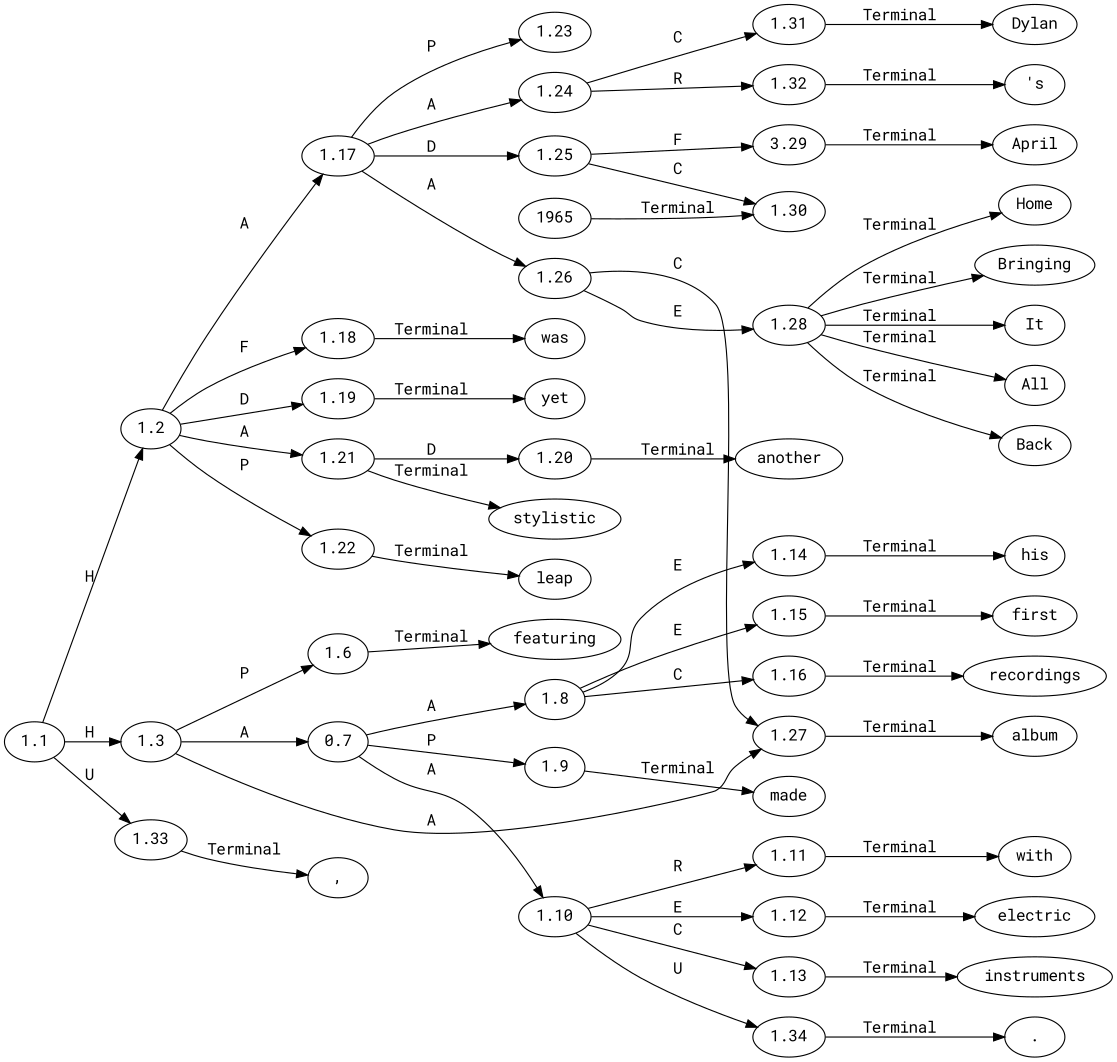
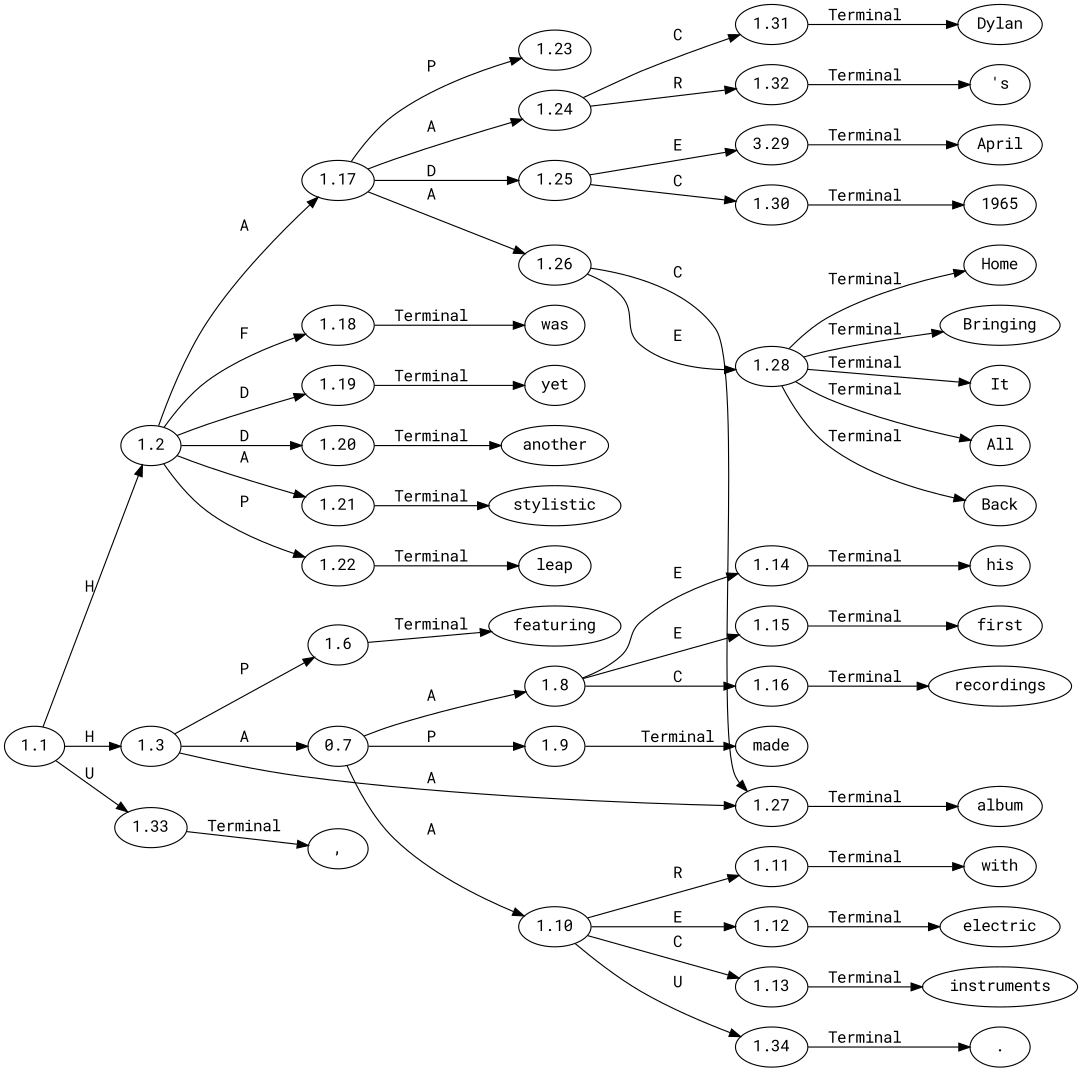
edge "1.25" -> "3.29": label "F" -> "E"
edge "1965" -> "1.30": reversed
edge "1.21" -> "1.20": now "1.2" -> "1.20"
